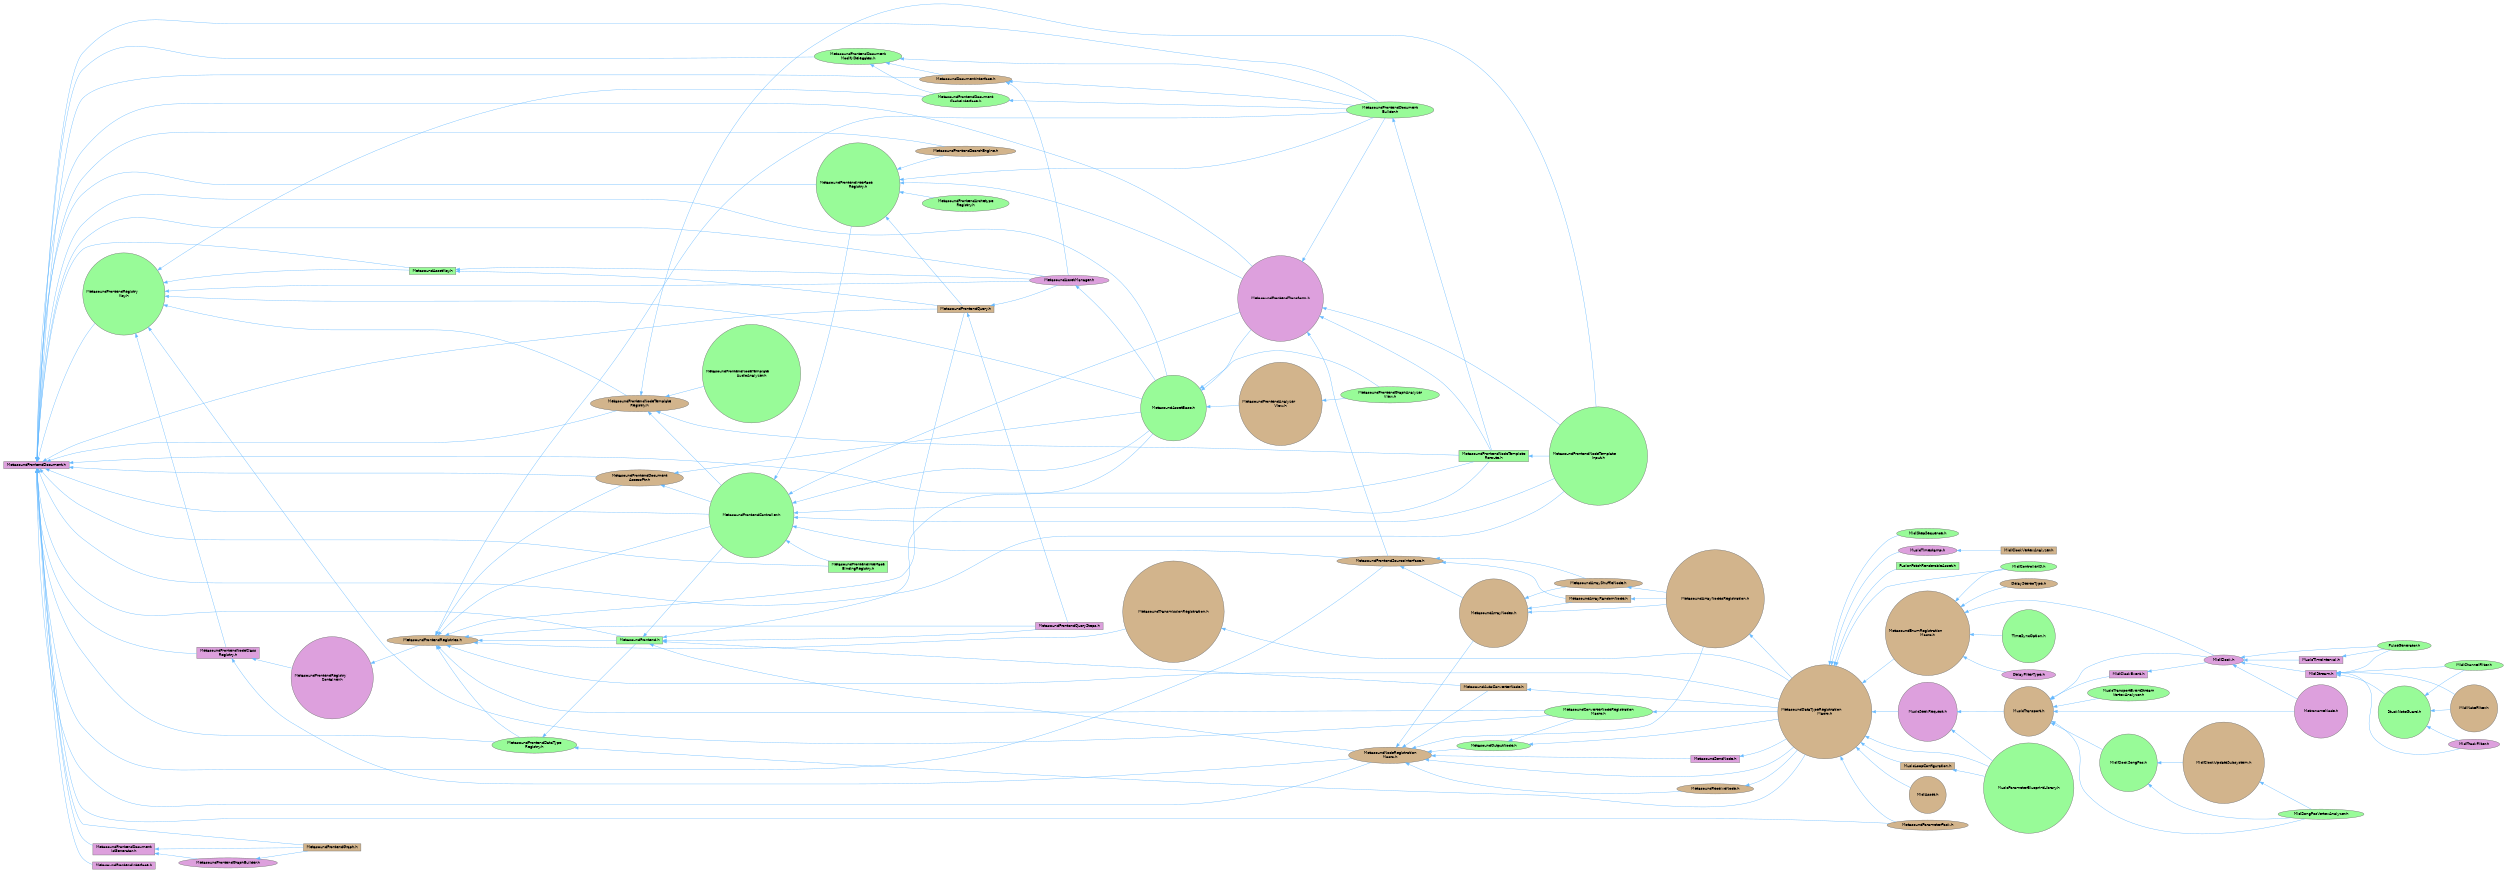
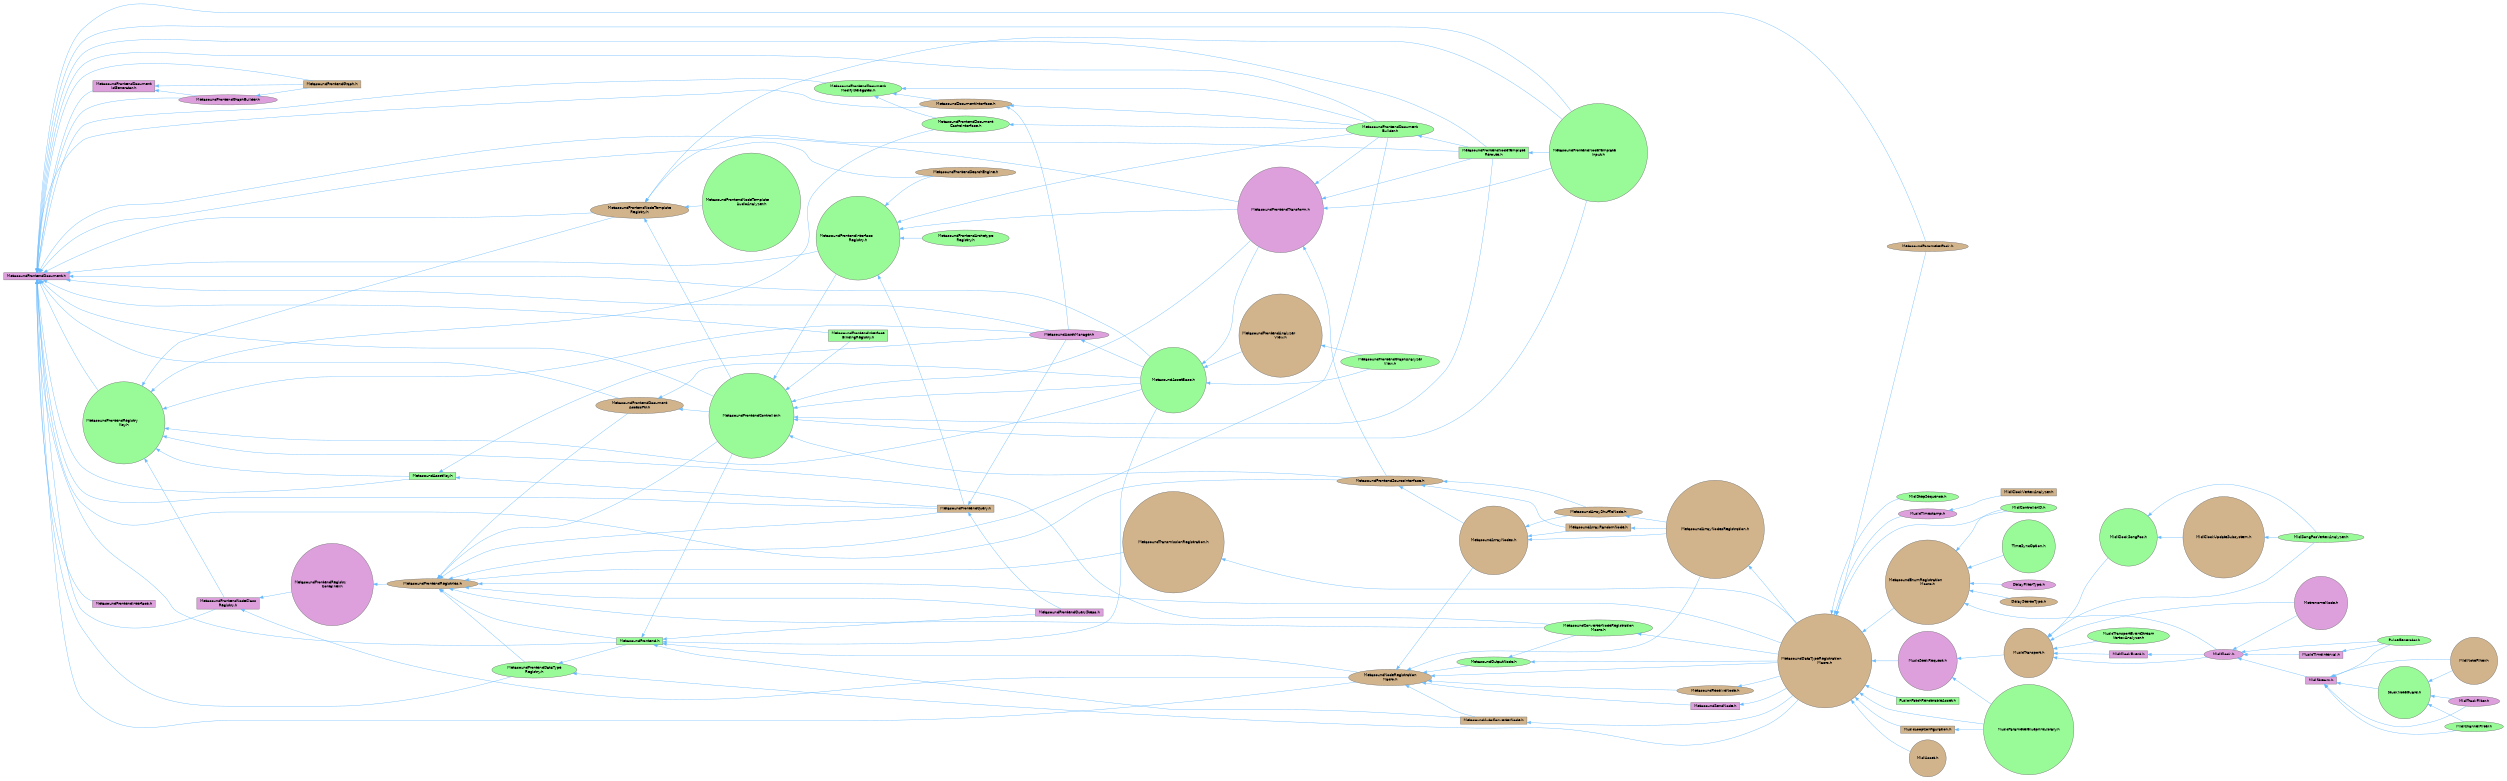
edge "MetasoundFrontendGraphBuilder.h" -> "MetasoundFrontendDocument.h": added
